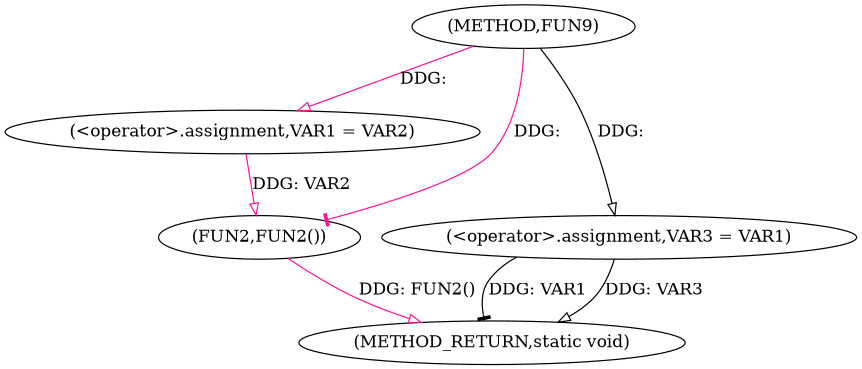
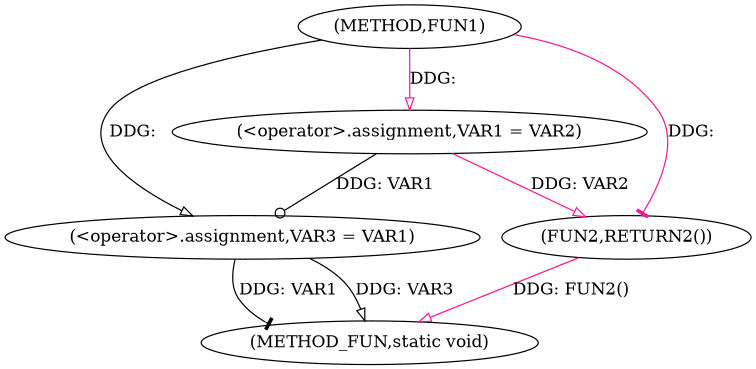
node "(METHOD,FUN9)": label "(METHOD,FUN9)" -> "(METHOD,FUN1)"
edge "(<operator>.assignment,VAR1 = VAR2)" -> "(<operator>.assignment,VAR3 = VAR1)": added, label "DDG: VAR1"
node "(FUN2,FUN2())": label "(FUN2,FUN2())" -> "(FUN2,RETURN2())"
node "(METHOD_RETURN,static void)": label "(METHOD_RETURN,static void)" -> "(METHOD_FUN,static void)"
